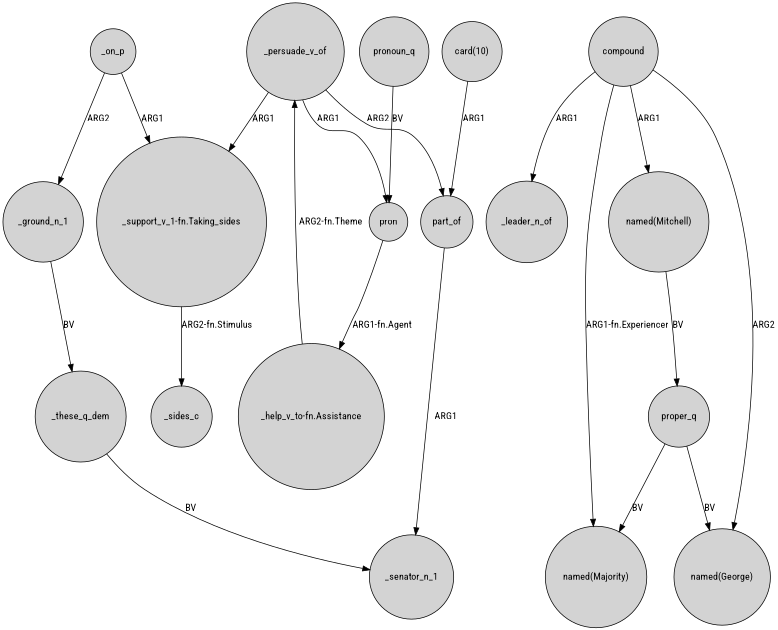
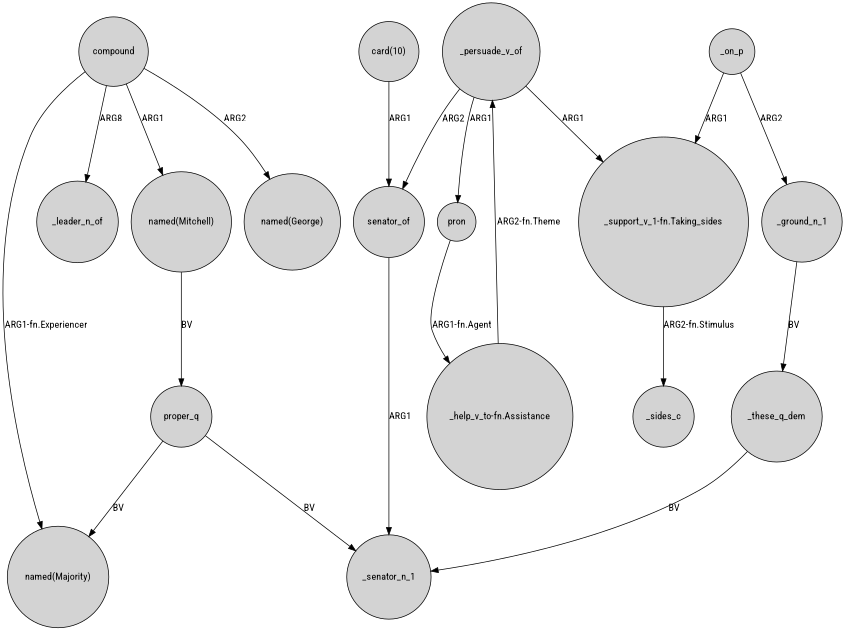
node "pronoun_q": removed
edge "compound" -> "_leader_n_of": label "ARG1" -> "ARG8"
node "part_of": label "part_of" -> "senator_of"
edge "proper_q" -> "named(George)": now "proper_q" -> "_senator_n_1"
